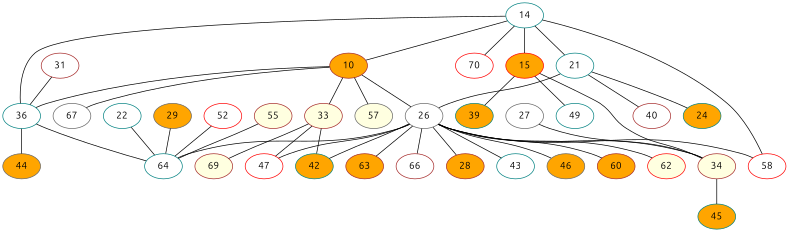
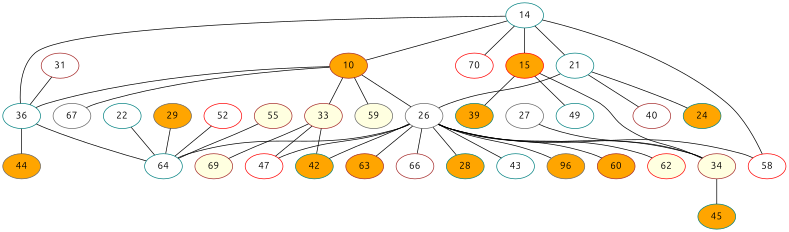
node "57": label "57" -> "59"
node "28": color brown -> teal
node "46": label "46" -> "96"
